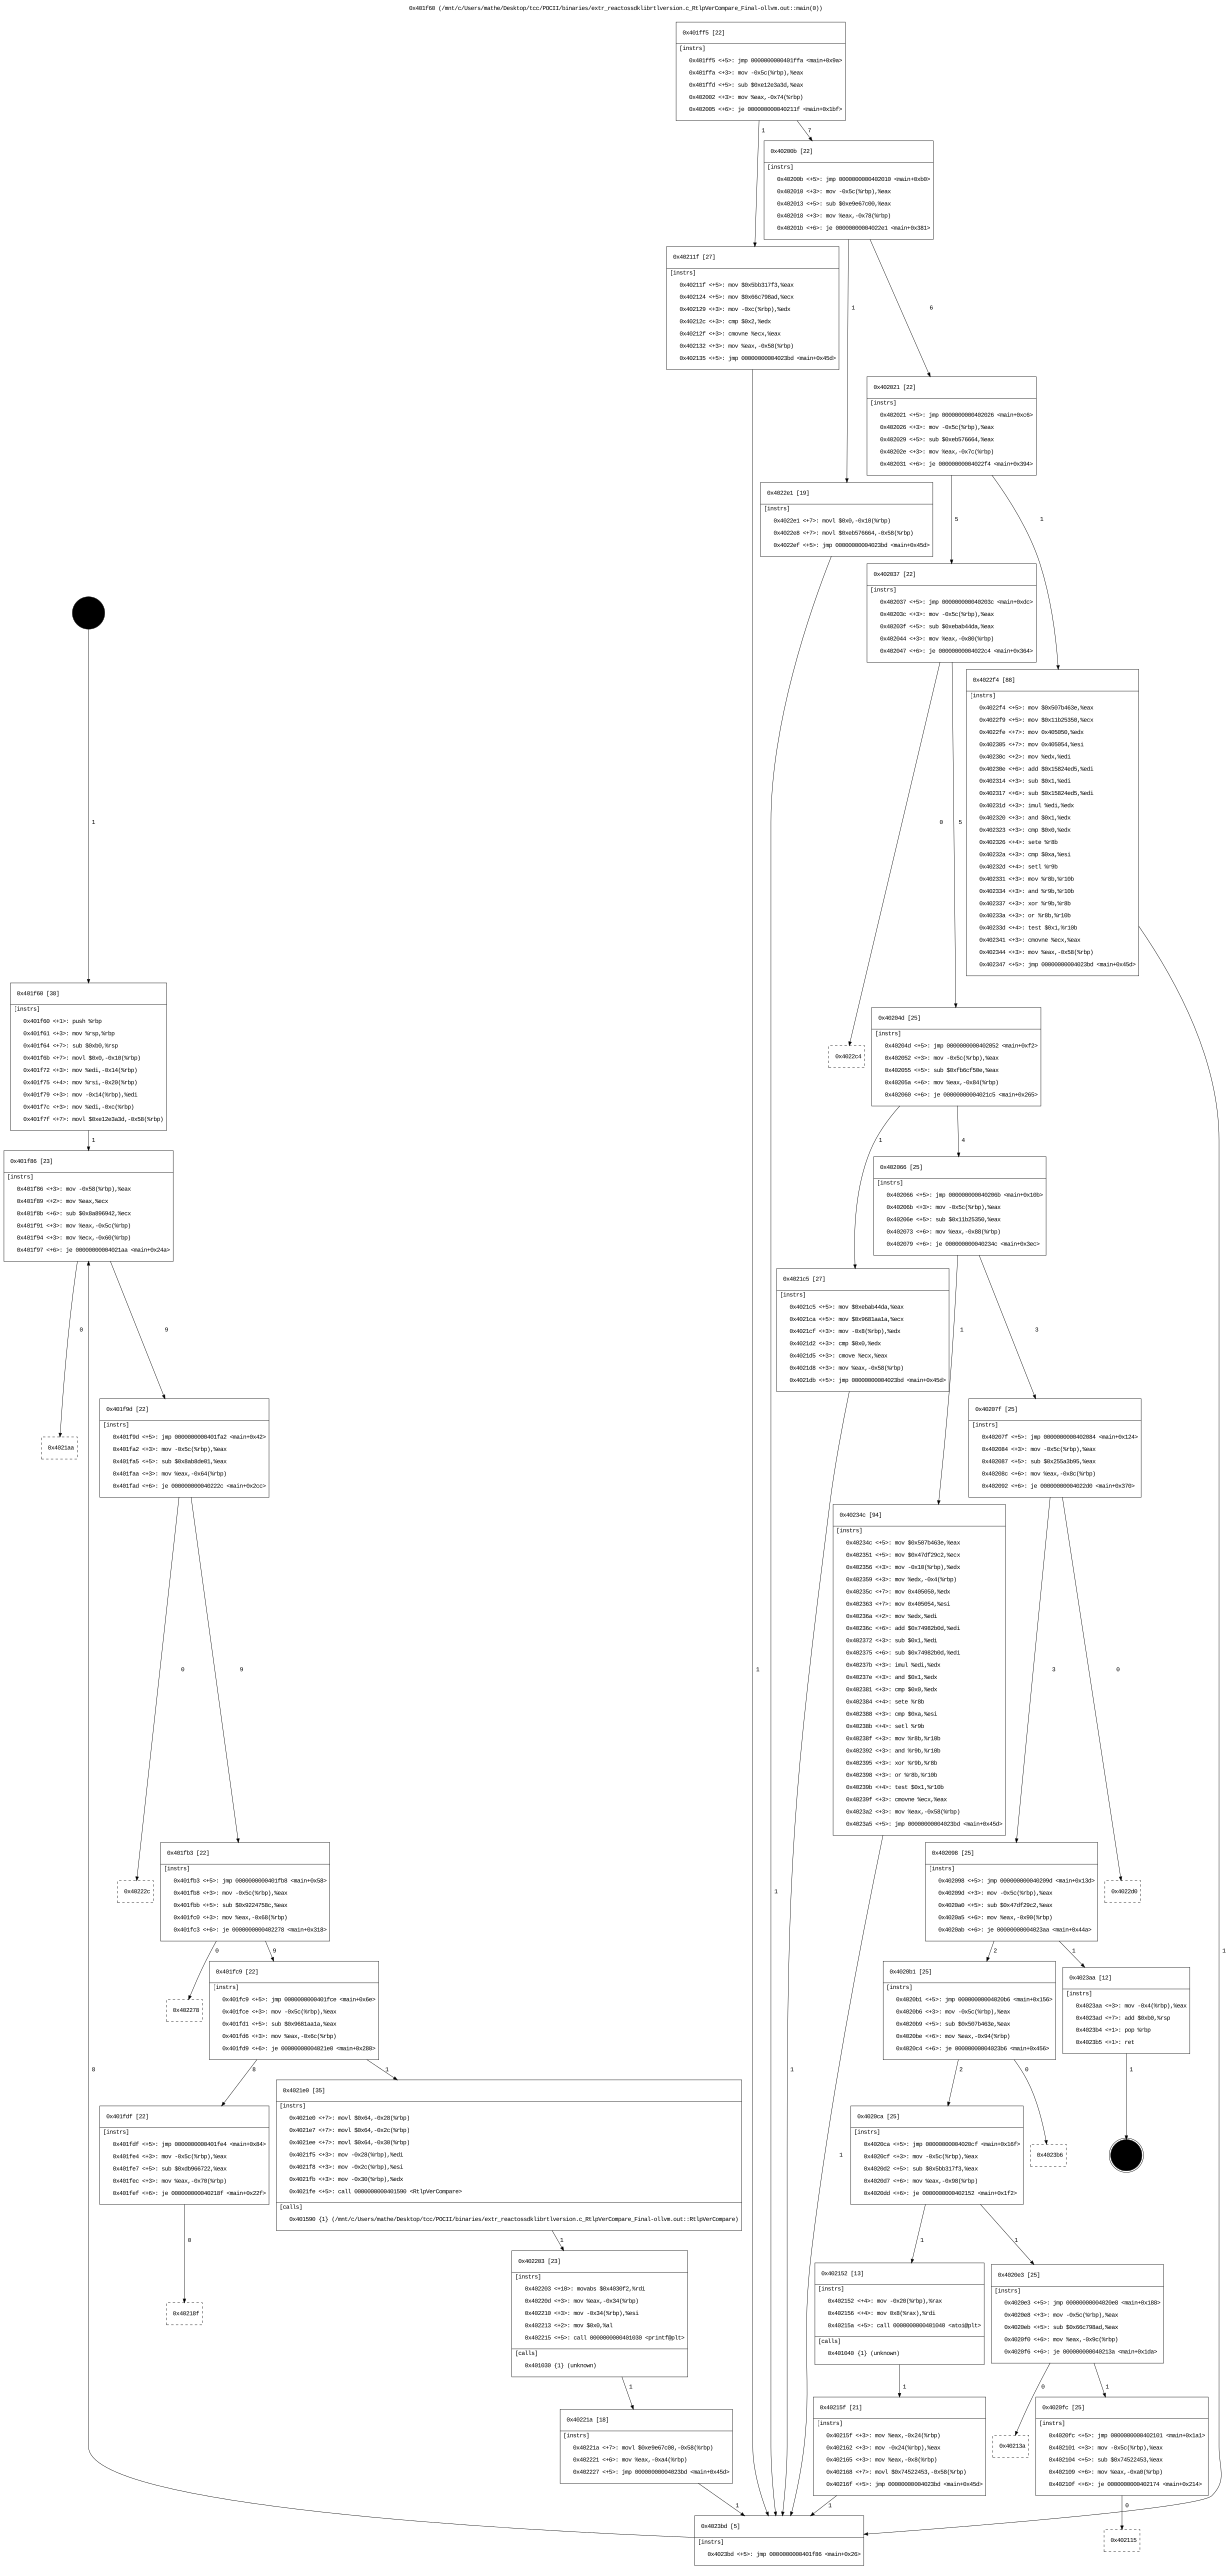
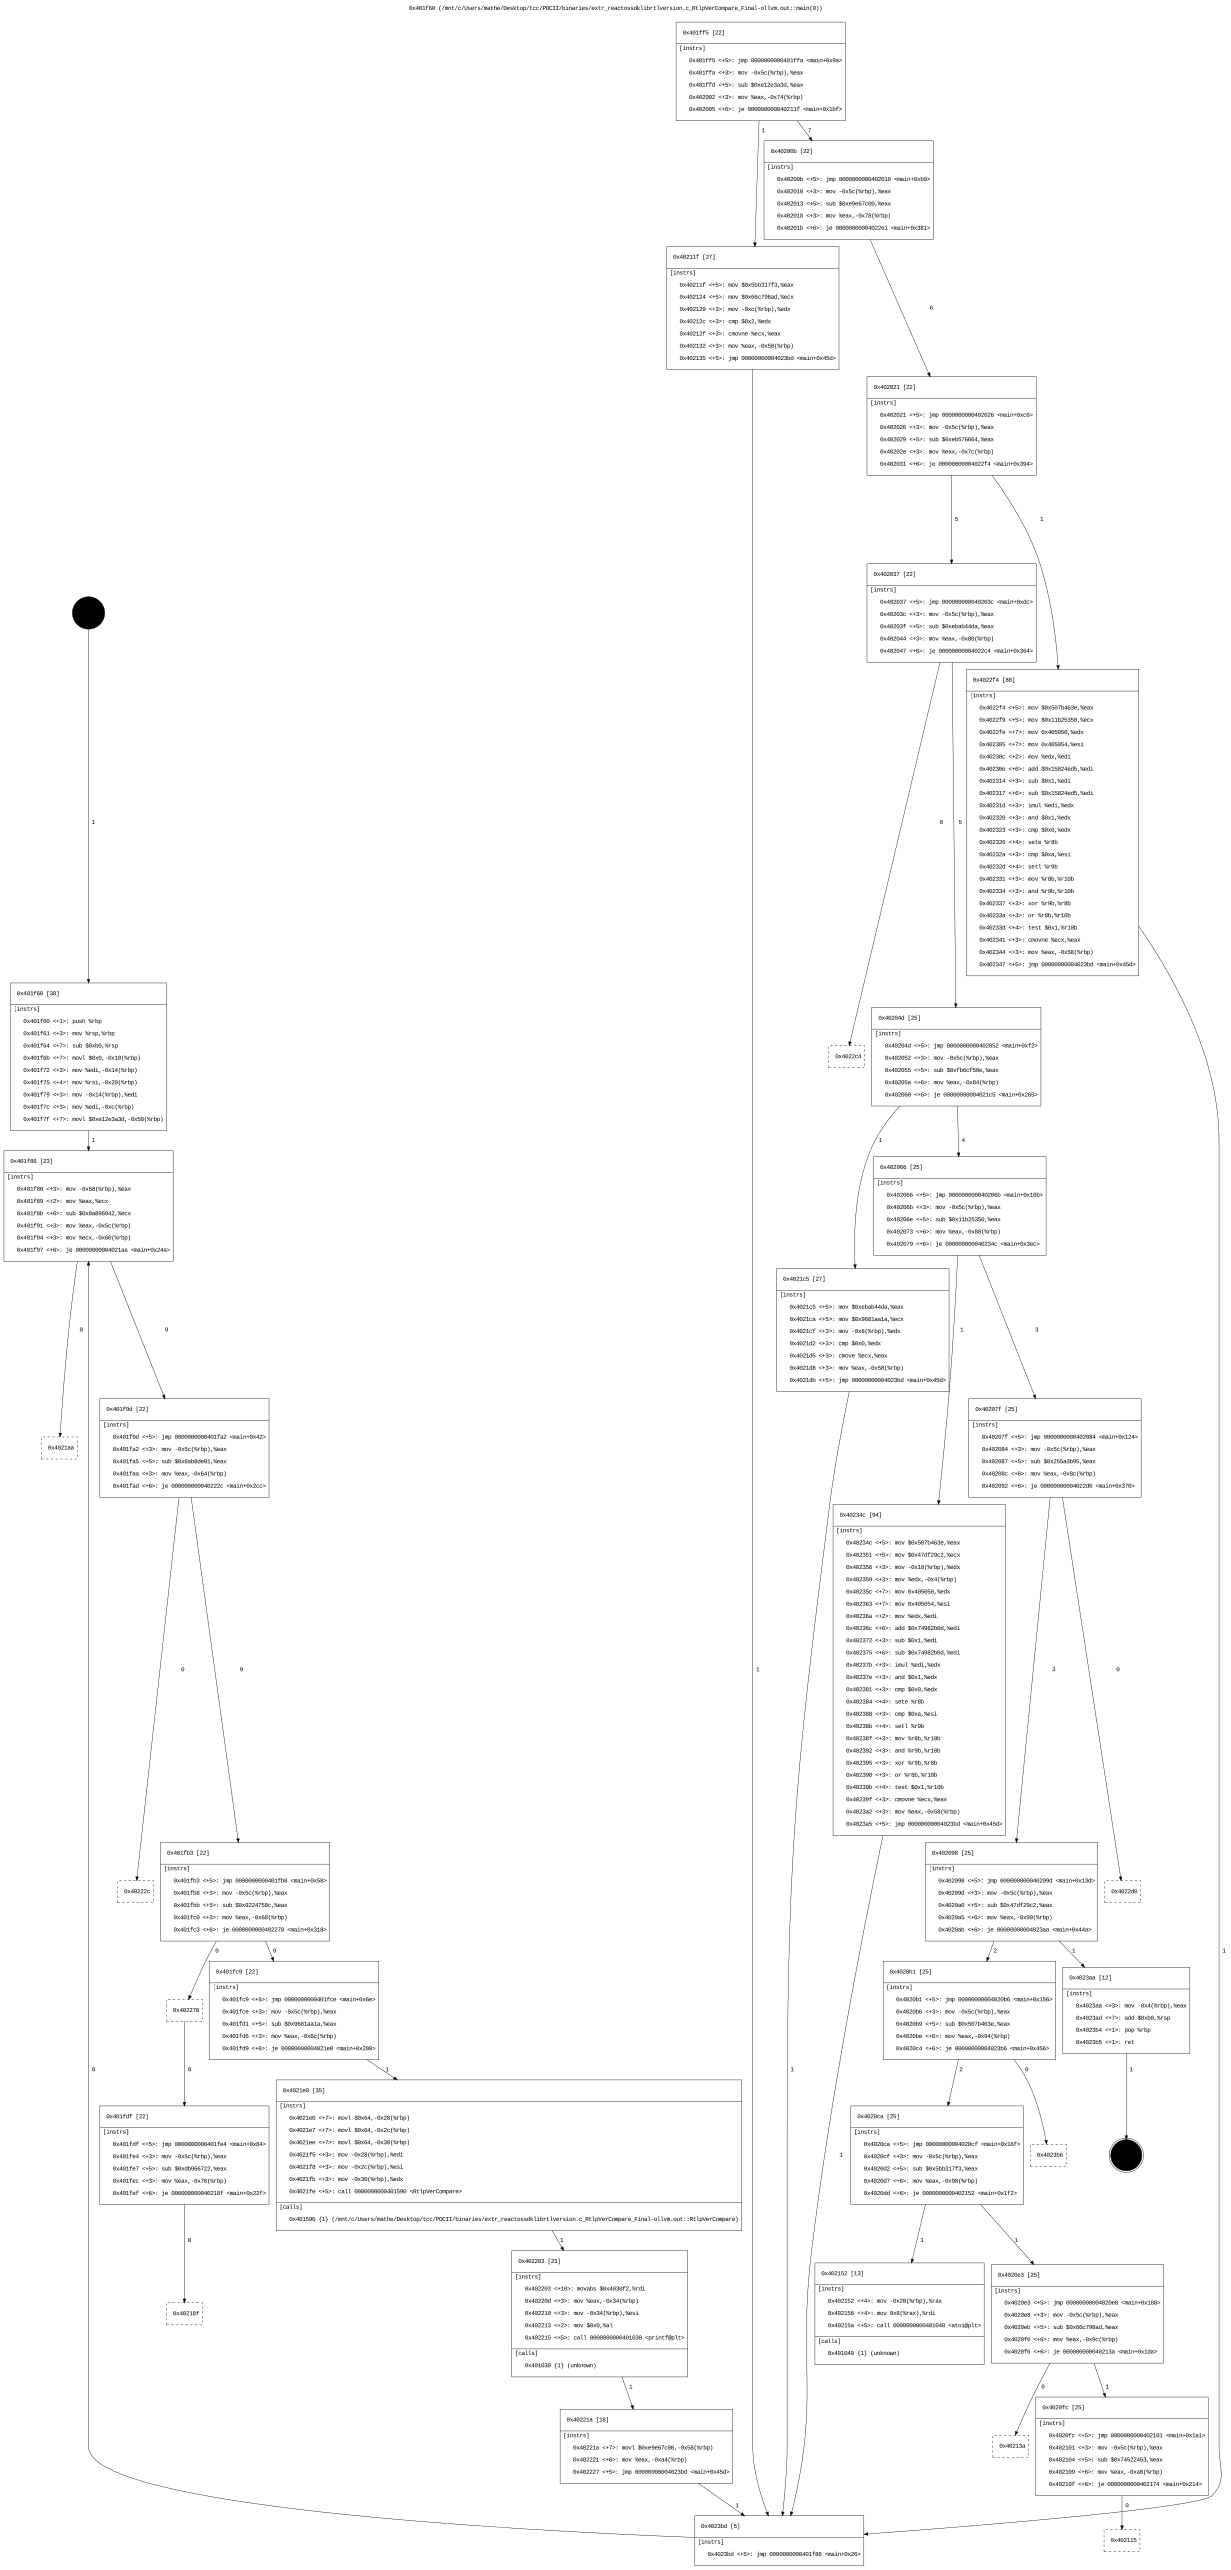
node "0x4022e1 [19]": removed
edge "0x401fc9 [22]" -> "0x401fdf [22]": now "0x402278" -> "0x401fdf [22]"
node "0x40215f [21]": removed
